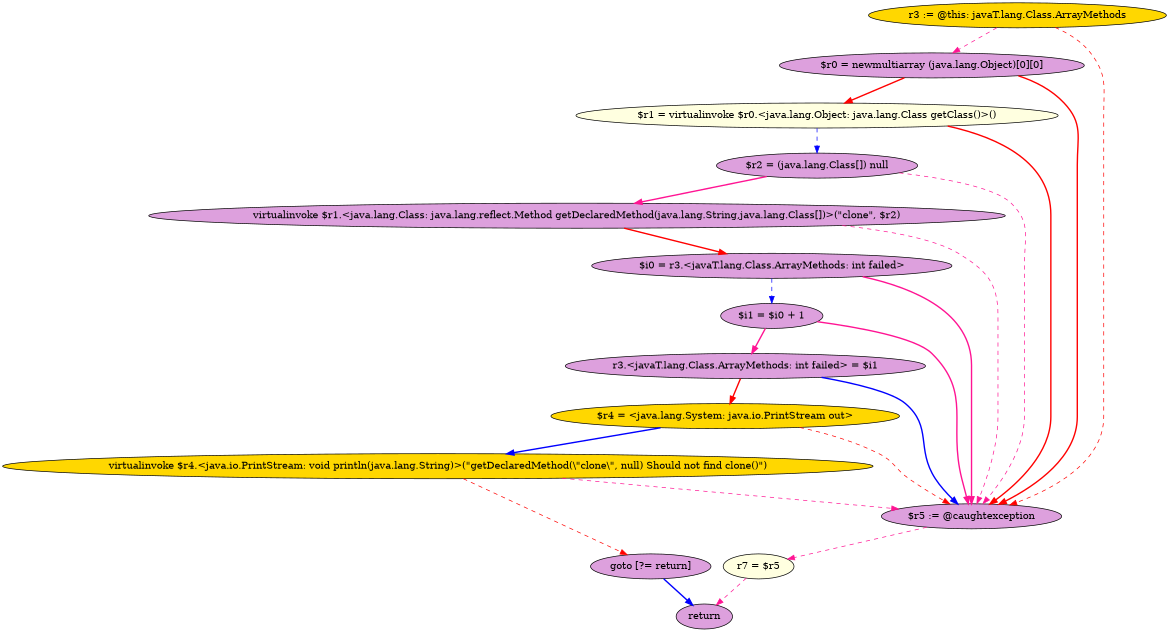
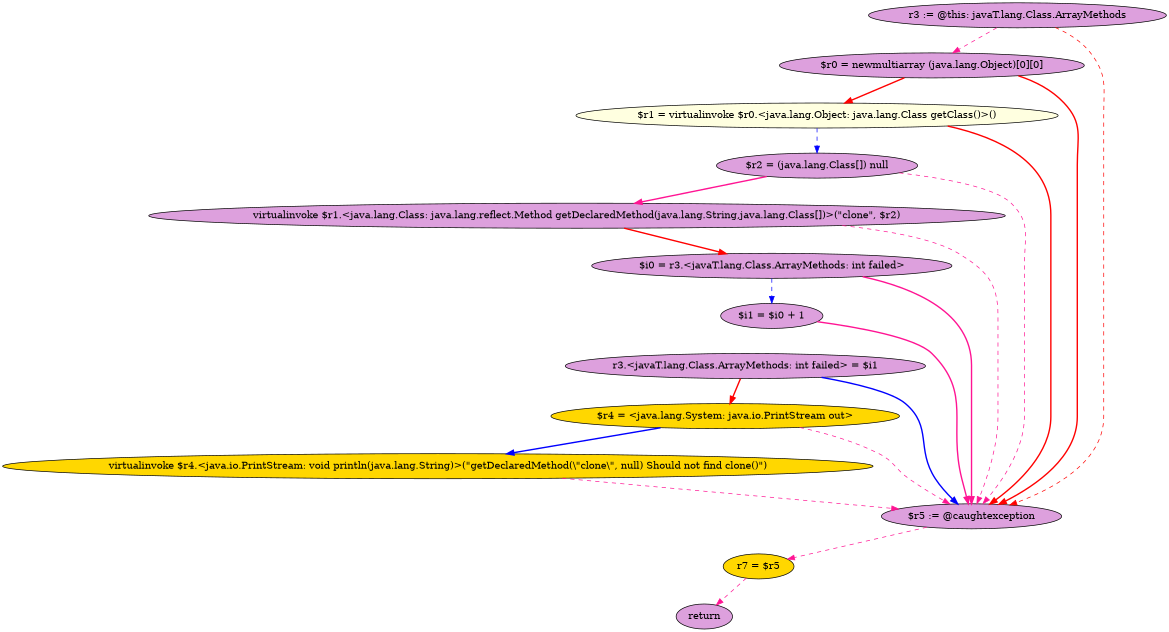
node "r3 := @this: javaT.lang.Class.ArrayMethods": fillcolor gold -> plum
edge "$i1 = $i0 + 1" -> "r3.<javaT.lang.Class.ArrayMethods: int failed> = $i1": removed
edge "$r4 = <java.lang.System: java.io.PrintStream out>" -> "$r5 := @caughtexception": color red -> deeppink
node "goto [?= return]": removed
node "r7 = $r5": fillcolor lightyellow -> gold
